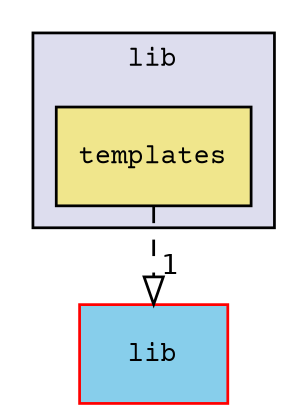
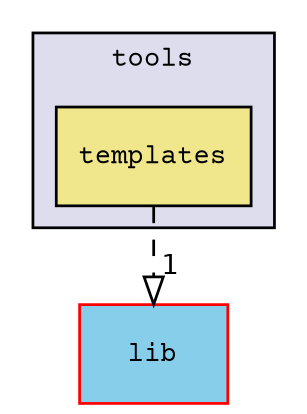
cluster "lib": label "lib" -> "tools"
